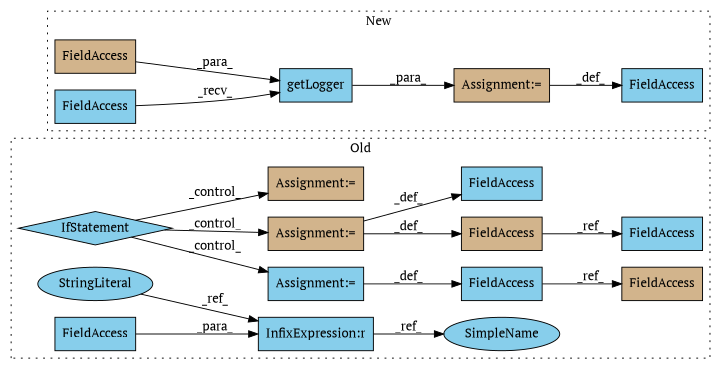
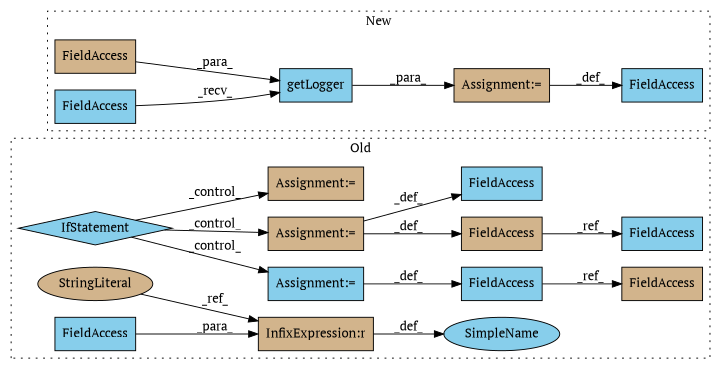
node "StringLiteral": fillcolor skyblue -> tan
edge "InfixExpression:r" -> "SimpleName": label "_ref_" -> "_def_"
node "InfixExpression:r": fillcolor skyblue -> tan
